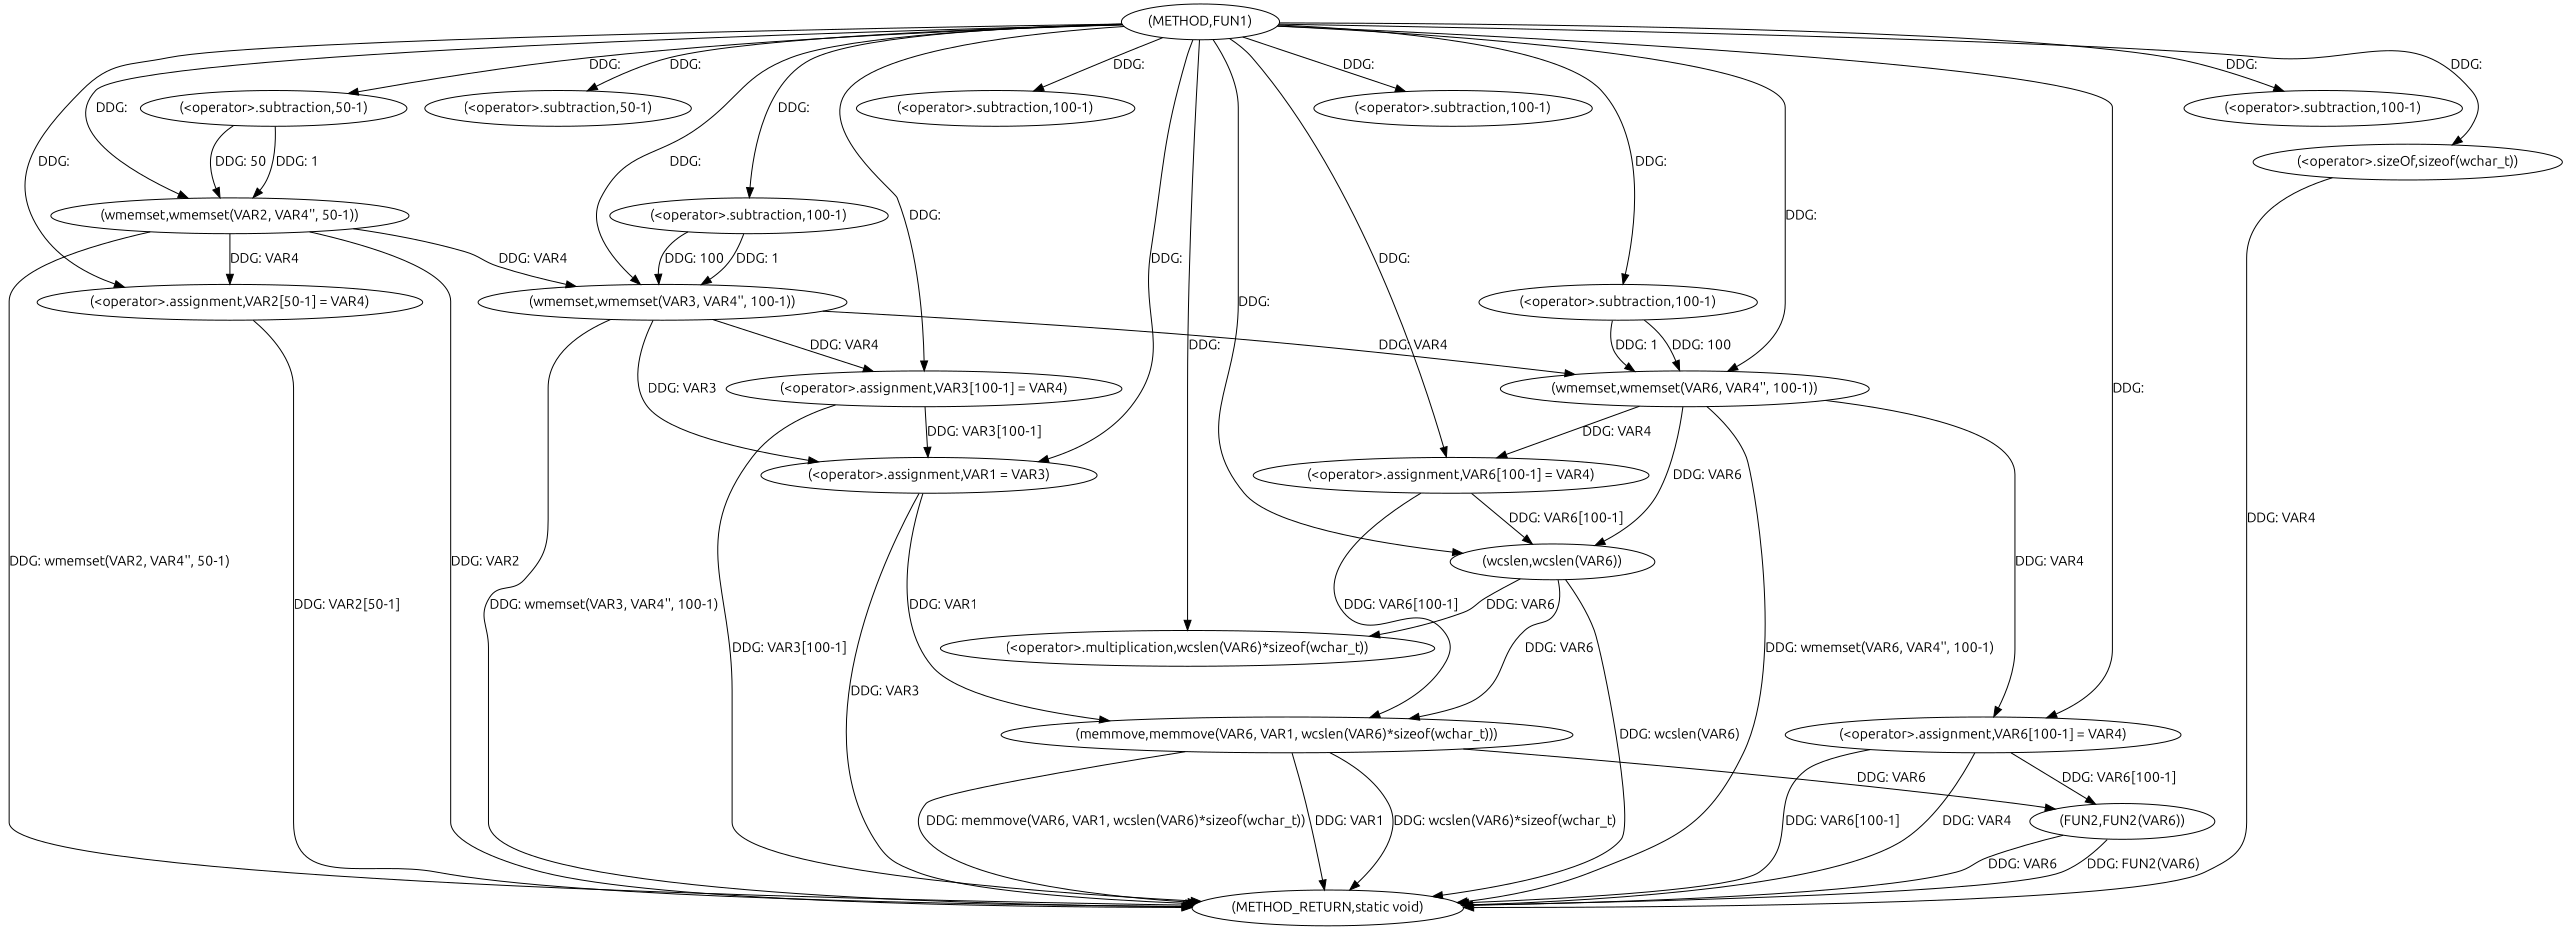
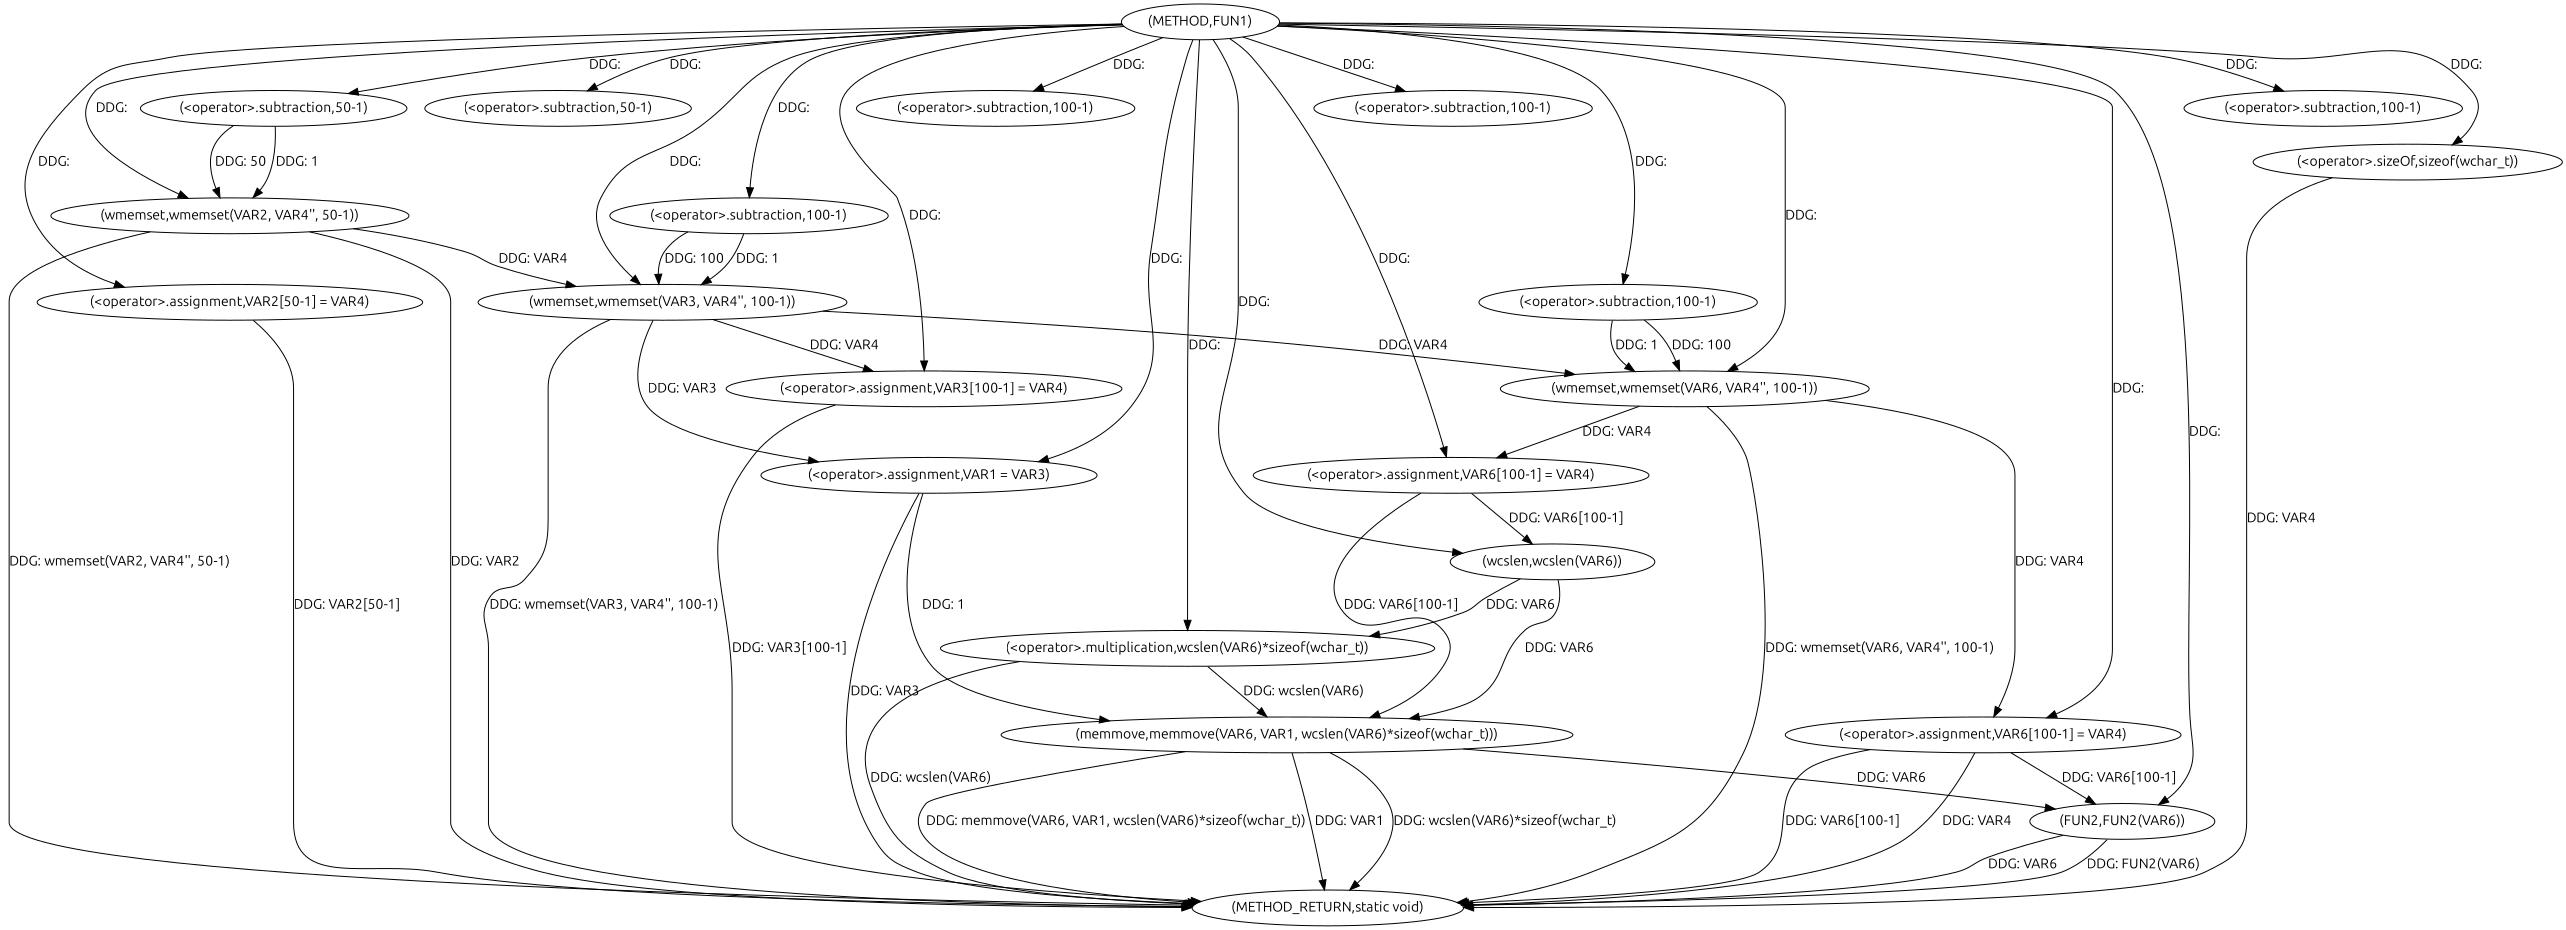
edge "(METHOD,FUN1)" -> "(FUN2,FUN2(VAR6))": added, label "DDG:"
edge "(wmemset,wmemset(VAR2, VAR4'', 50-1))" -> "(<operator>.assignment,VAR2[50-1] = VAR4)": removed, label "DDG: VAR4"
edge "(<operator>.assignment,VAR3[100-1] = VAR4)" -> "(<operator>.assignment,VAR1 = VAR3)": removed, label "DDG: VAR3[100-1]"
edge "(wmemset,wmemset(VAR6, VAR4'', 100-1))" -> "(wcslen,wcslen(VAR6))": removed, label "DDG: VAR6"
edge "(<operator>.assignment,VAR1 = VAR3)" -> "(memmove,memmove(VAR6, VAR1, wcslen(VAR6)*sizeof(wchar_t)))": label "DDG: VAR1" -> "DDG: 1"
edge "(<operator>.multiplication,wcslen(VAR6)*sizeof(wchar_t))" -> "(memmove,memmove(VAR6, VAR1, wcslen(VAR6)*sizeof(wchar_t)))": added, label "DDG: wcslen(VAR6)"
edge "(wcslen,wcslen(VAR6))" -> "(METHOD_RETURN,static void)": now "(<operator>.multiplication,wcslen(VAR6)*sizeof(wchar_t))" -> "(METHOD_RETURN,static void)"
